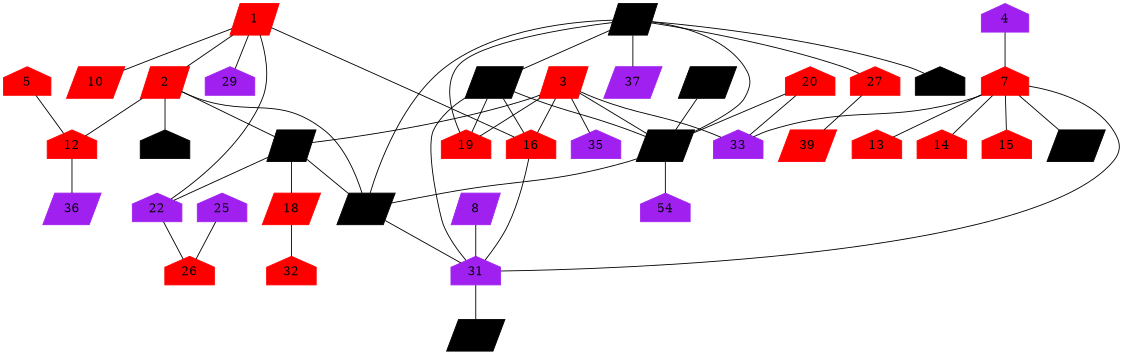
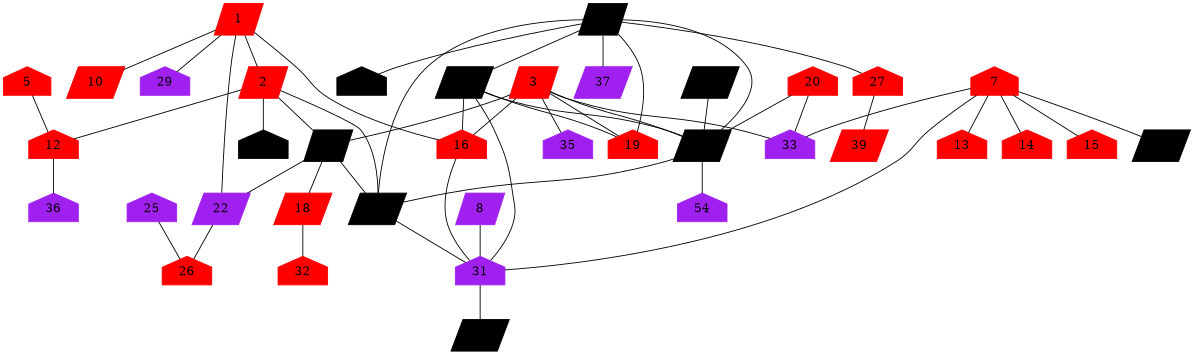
node "4": removed
node "36": shape parallelogram -> house
node "22": shape house -> parallelogram
